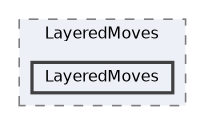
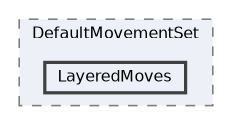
cluster "LayeredMoves": label "LayeredMoves" -> "DefaultMovementSet"
